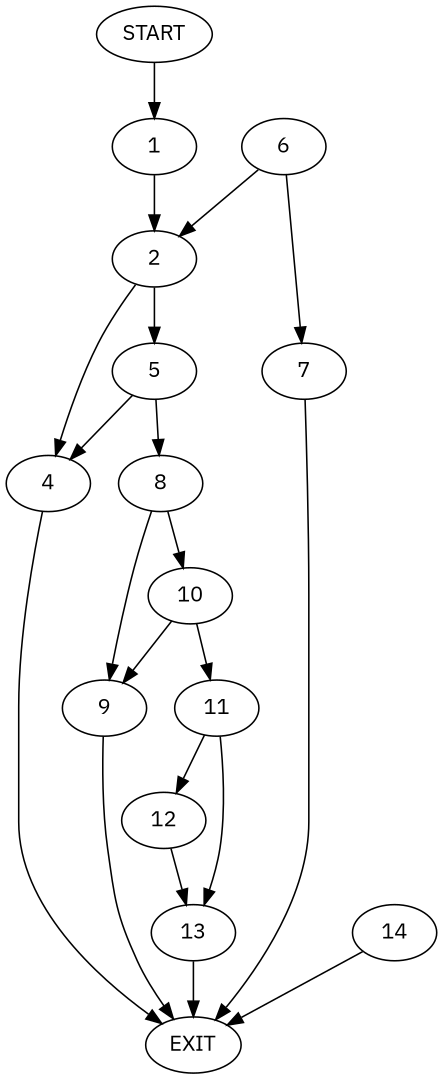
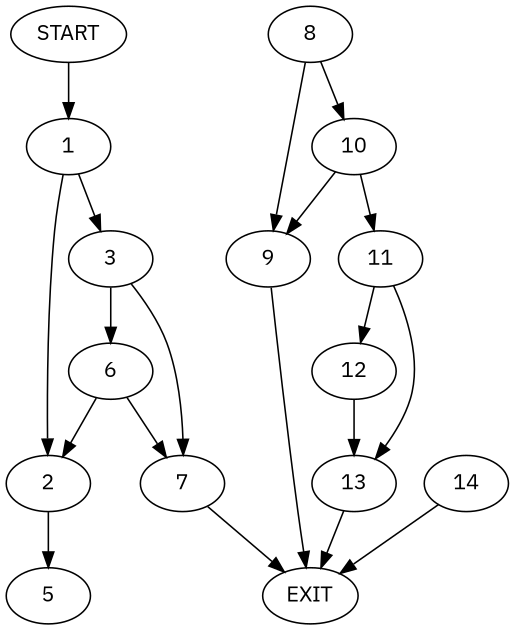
node "3": added
edge "5" -> "8": removed
node "4": removed
